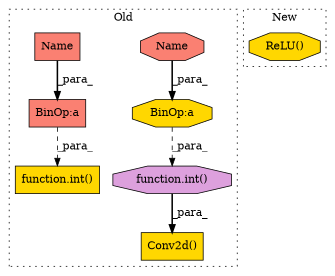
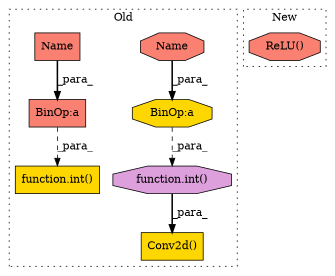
node "ReLU()": fillcolor gold -> salmon
